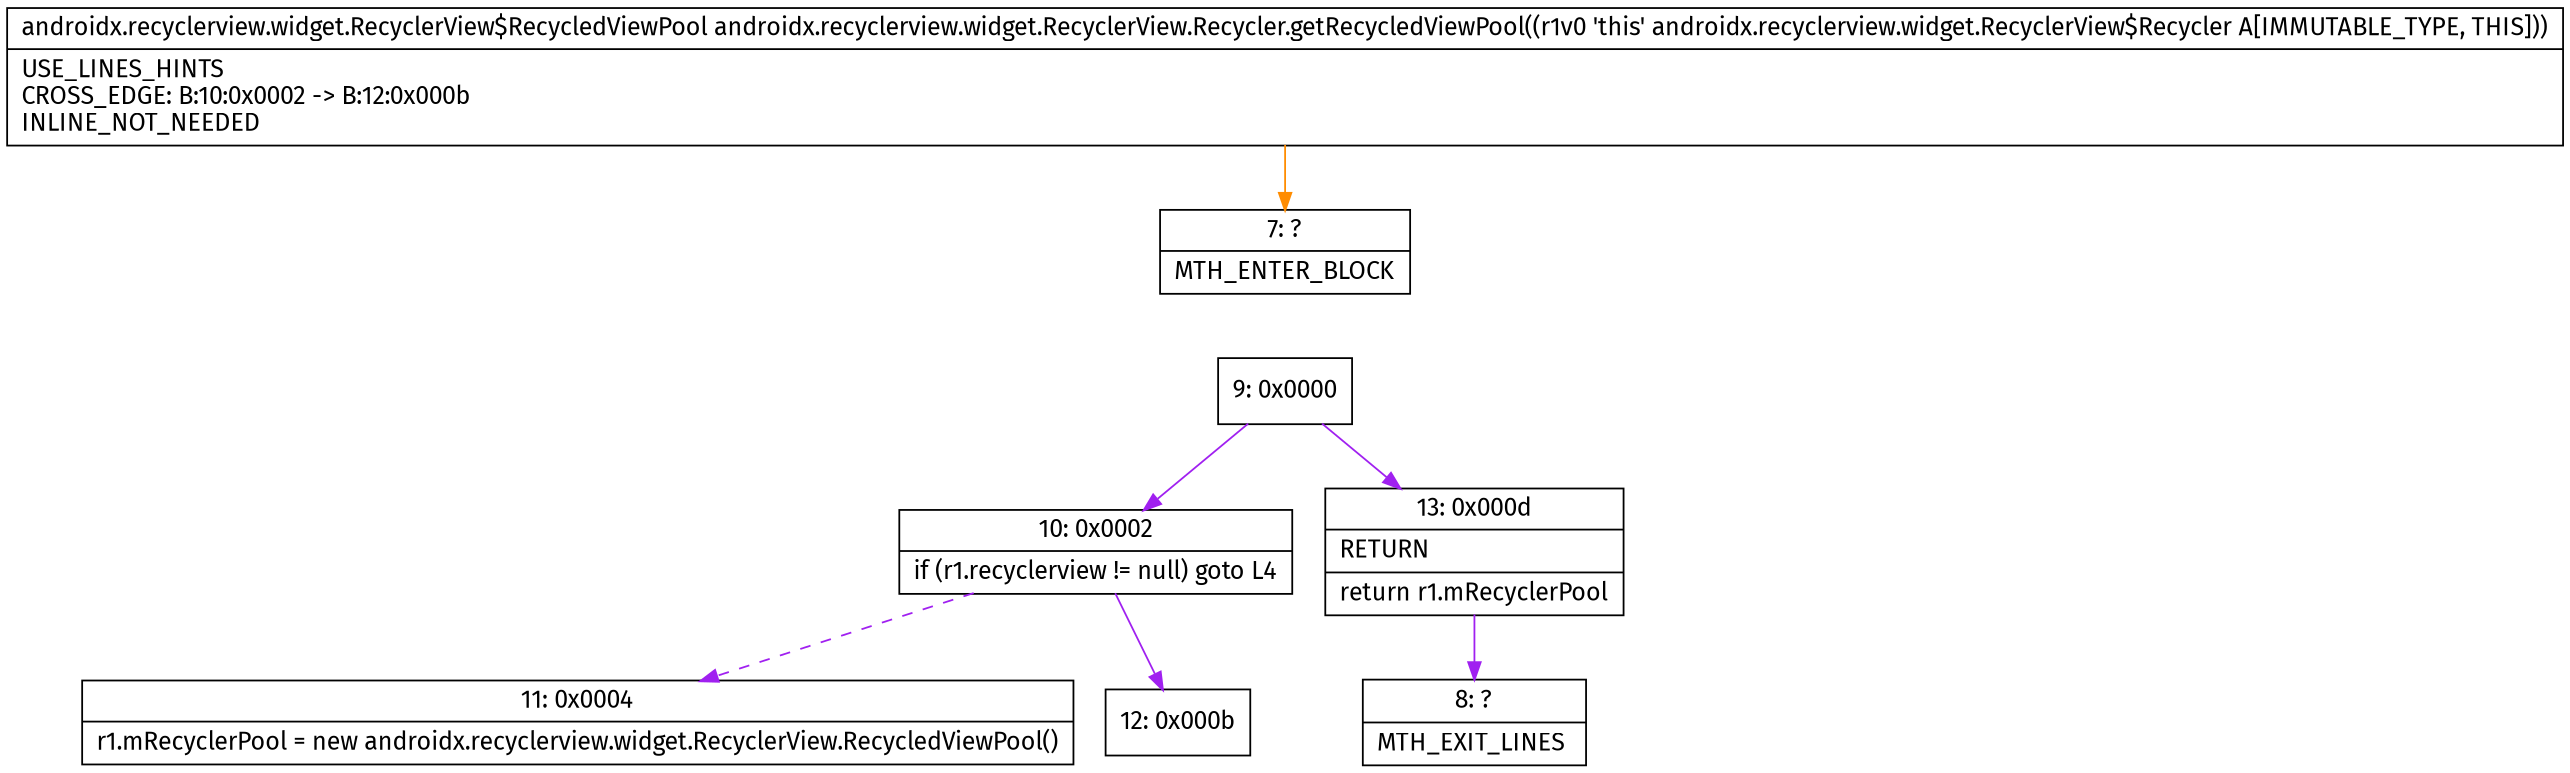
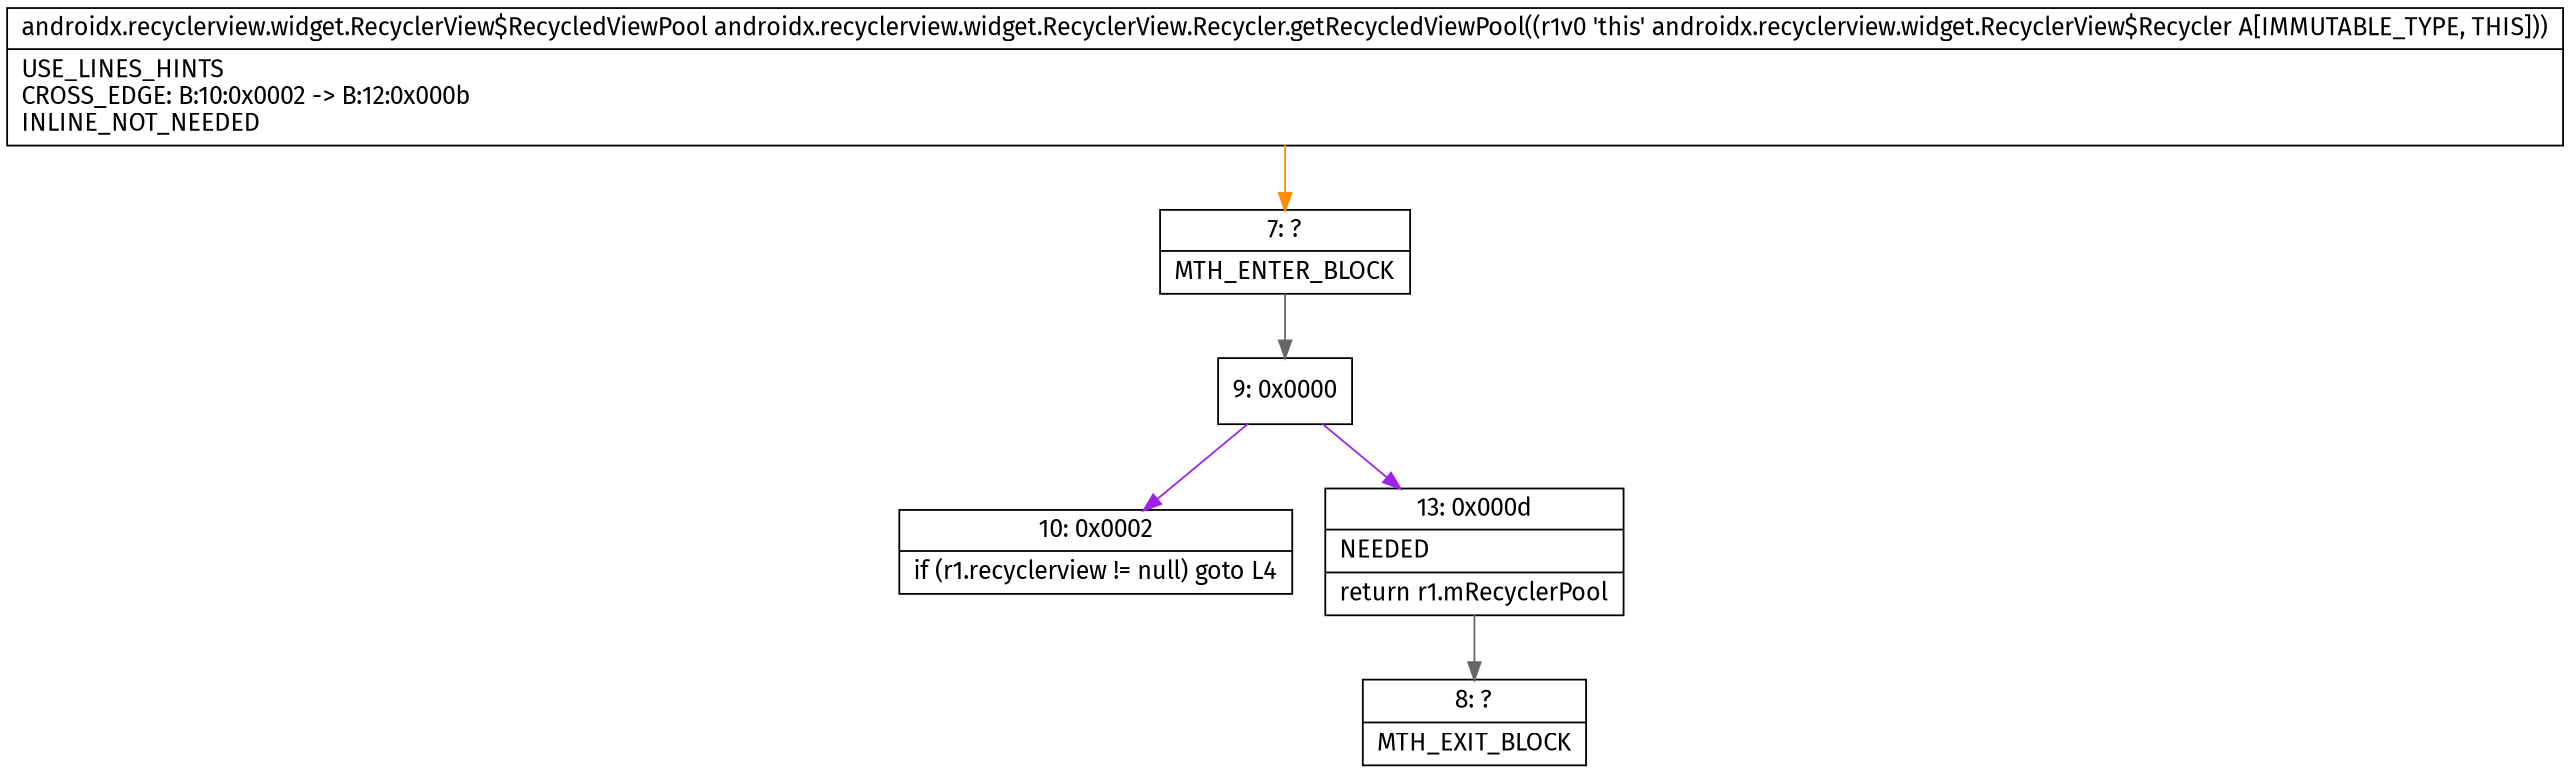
edge "7: ?" -> "9: 0x0000": added
node "13: 0x000d": text "RETURN" -> "NEEDED"
edge "13: 0x000d" -> "8: ?": color purple -> gray40
node "11: 0x0004": removed
node "12: 0x000b": removed
node "8: ?": text "MTH_EXIT_LINES" -> "MTH_EXIT_BLOCK"
